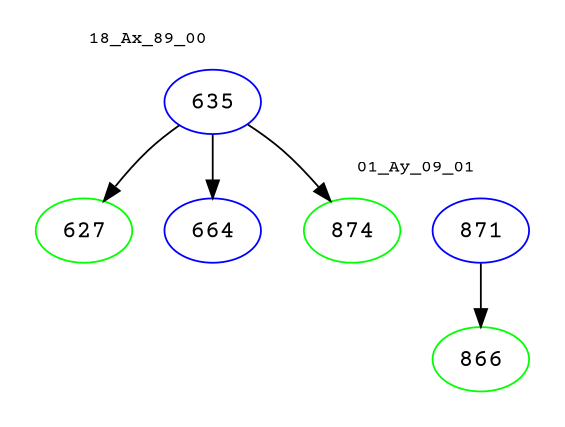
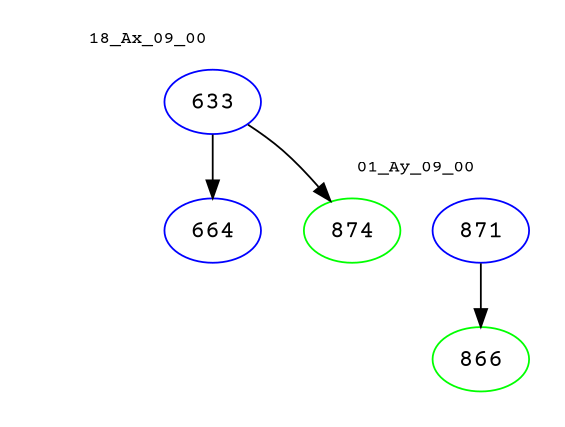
cluster "18_Ax_89_00": label "18_Ax_89_00" -> "18_Ax_09_00"
node "635": label "635" -> "633"
cluster "01_Ay_09_01": label "01_Ay_09_01" -> "01_Ay_09_00"
node "627": removed
